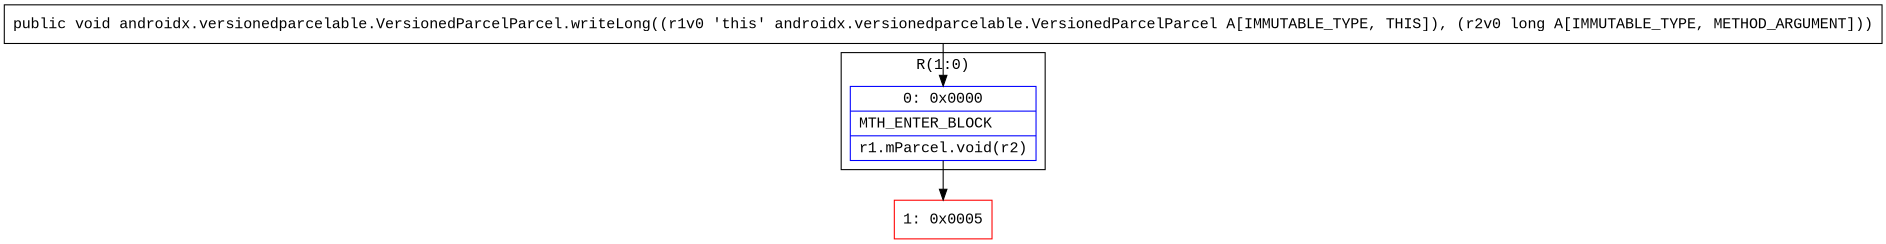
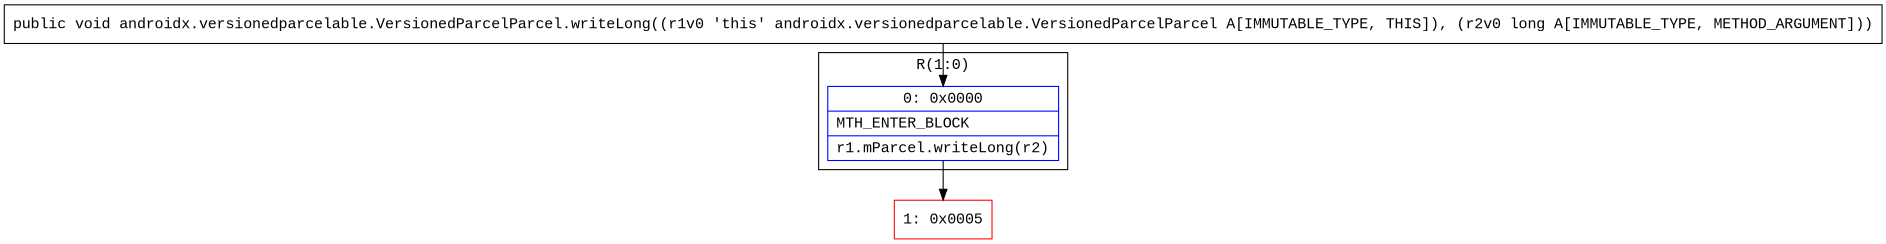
node "0: 0x0000": text "r1.mParcel.void(r2)" -> "r1.mParcel.writeLong(r2)"
